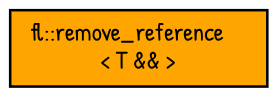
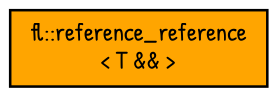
node "fl::remove_reference < T && >": label "fl::remove_reference < T && >" -> "fl::reference_reference < T && >"
